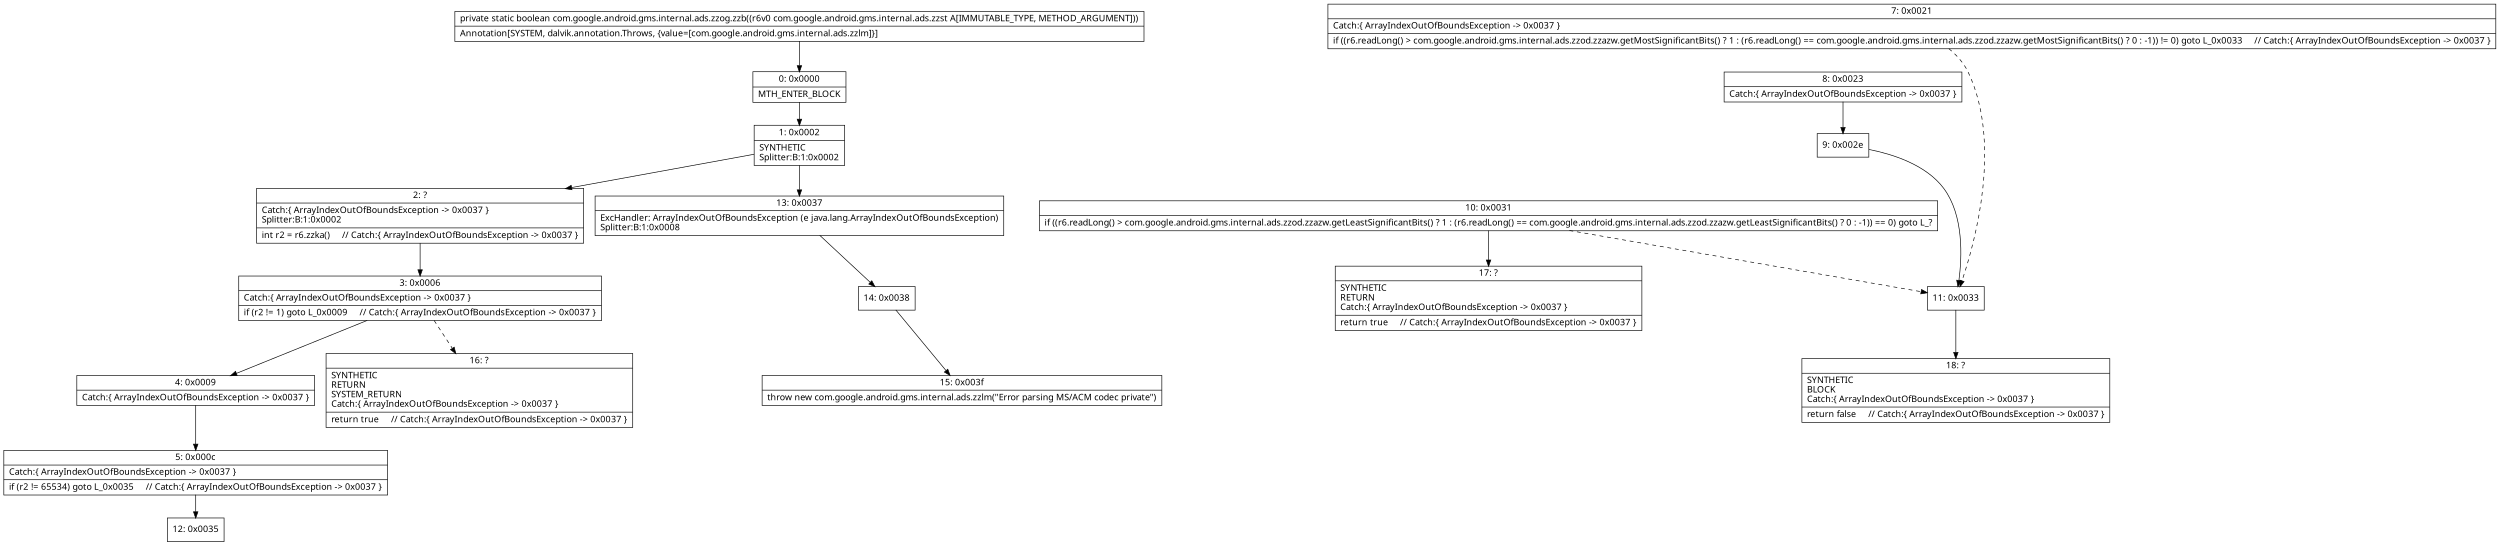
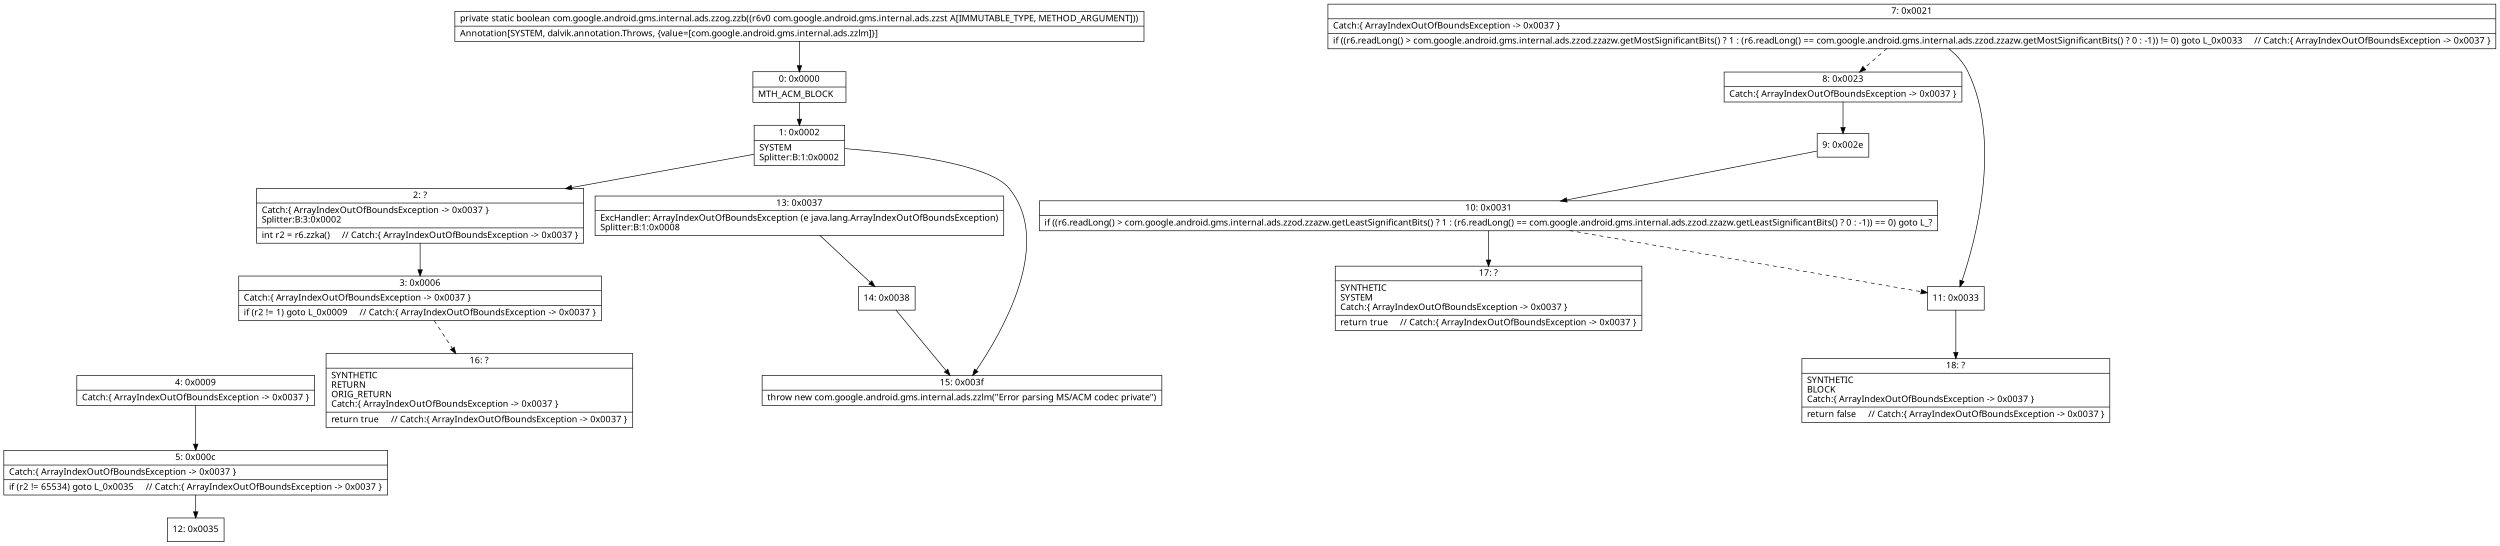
edge "7: 0x0021" -> "8: 0x0023": added
node "0: 0x0000": text "MTH_ENTER_BLOCK" -> "MTH_ACM_BLOCK"
node "1: 0x0002": text "SYNTHETIC" -> "SYSTEM"
edge "7: 0x0021" -> "11: 0x0033": style dashed -> solid
edge "1: 0x0002" -> "13: 0x0037": now "1: 0x0002" -> "15: 0x003f"
edge "9: 0x002e" -> "11: 0x0033": now "9: 0x002e" -> "10: 0x0031"
node "2: ?": text "Splitter:B:1:0x0002" -> "Splitter:B:3:0x0002"
node "17: ?": text "RETURN" -> "SYSTEM"
edge "3: 0x0006" -> "4: 0x0009": removed
node "16: ?": text "SYSTEM_RETURN" -> "ORIG_RETURN"
